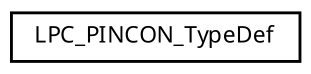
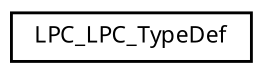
node "LPC_PINCON_TypeDef": label "LPC_PINCON_TypeDef" -> "LPC_LPC_TypeDef"
